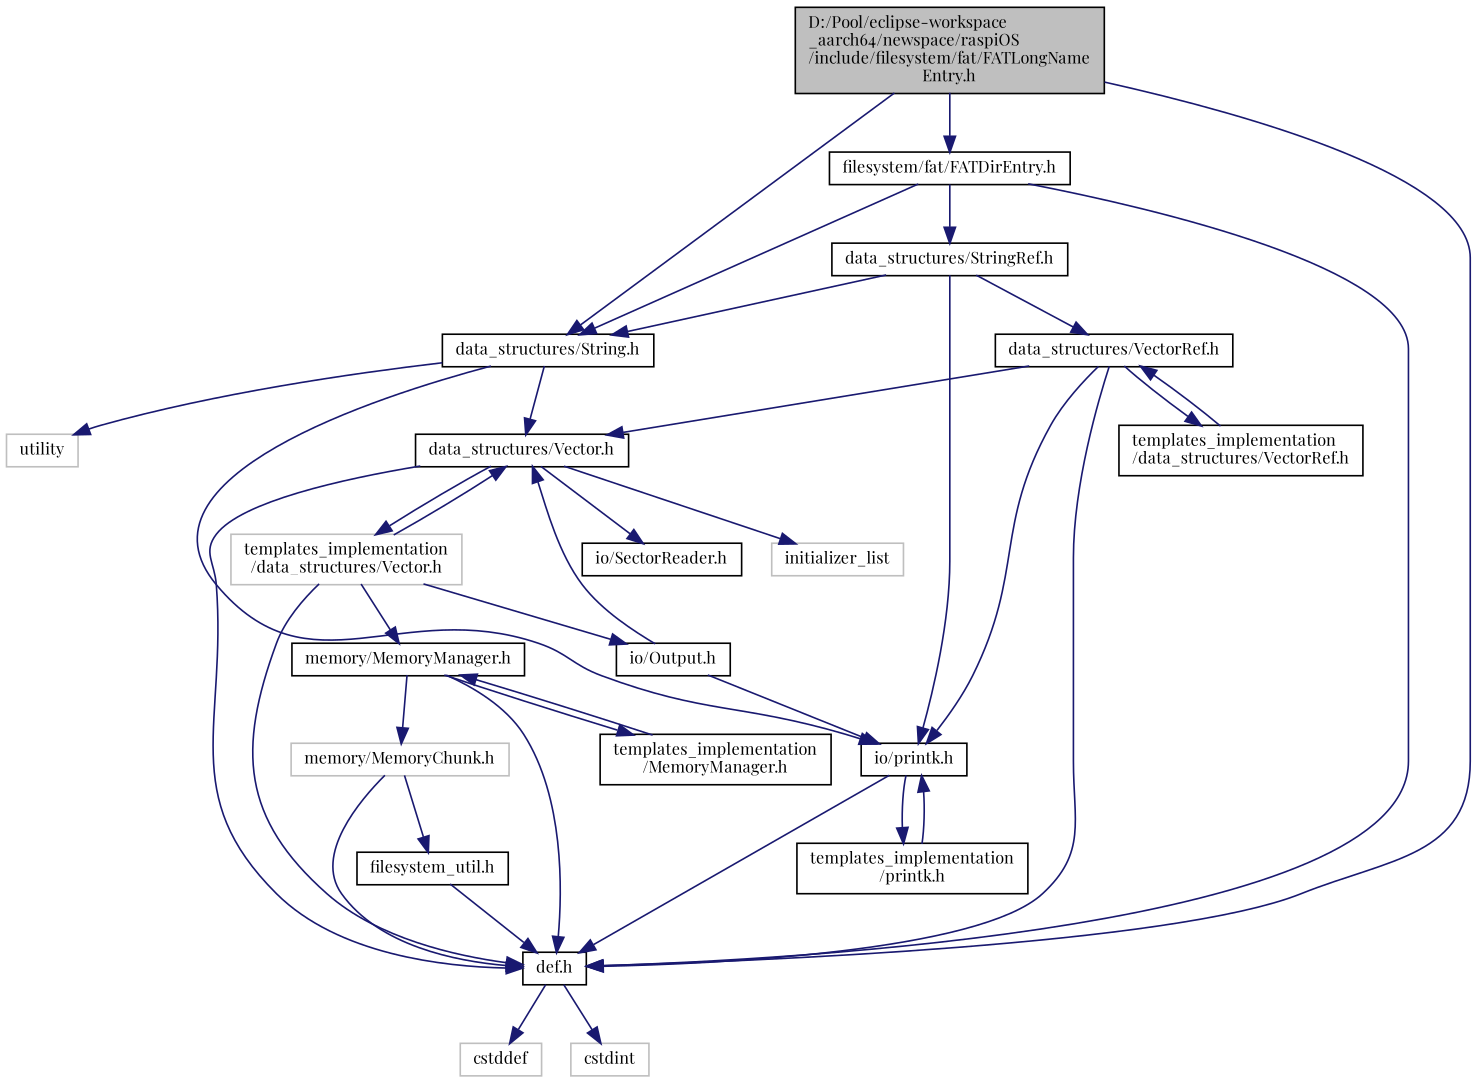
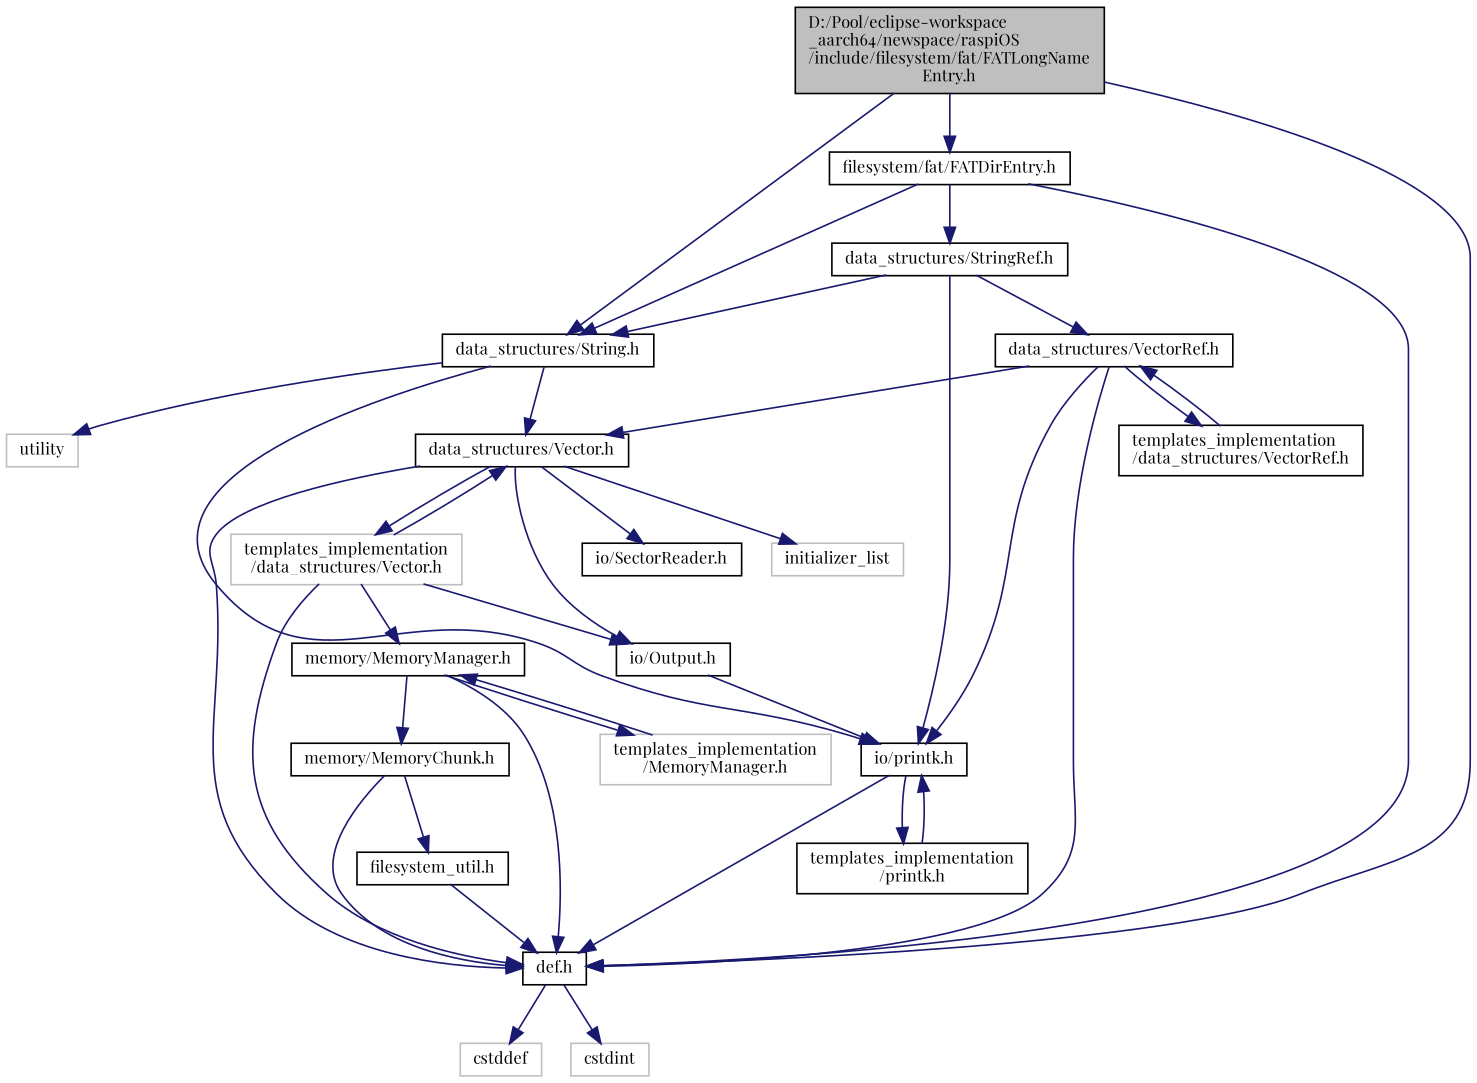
edge "io/Output.h" -> "data_structures/Vector.h": reversed
node "memory/MemoryChunk.h": color grey75 -> black
node "templates_implementation /MemoryManager.h": color black -> grey75
